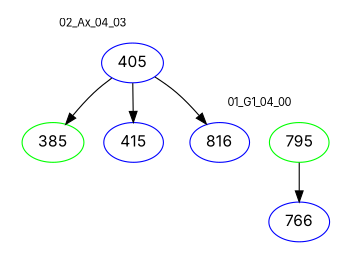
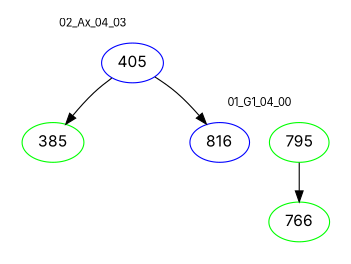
node "415": removed
node "766": color blue -> green
